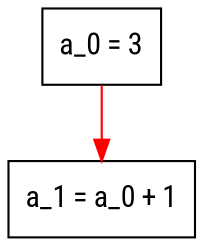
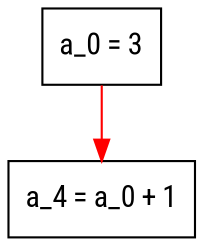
node "a_1 = a_0 + 1": label "a_1 = a_0 + 1" -> "a_4 = a_0 + 1"
